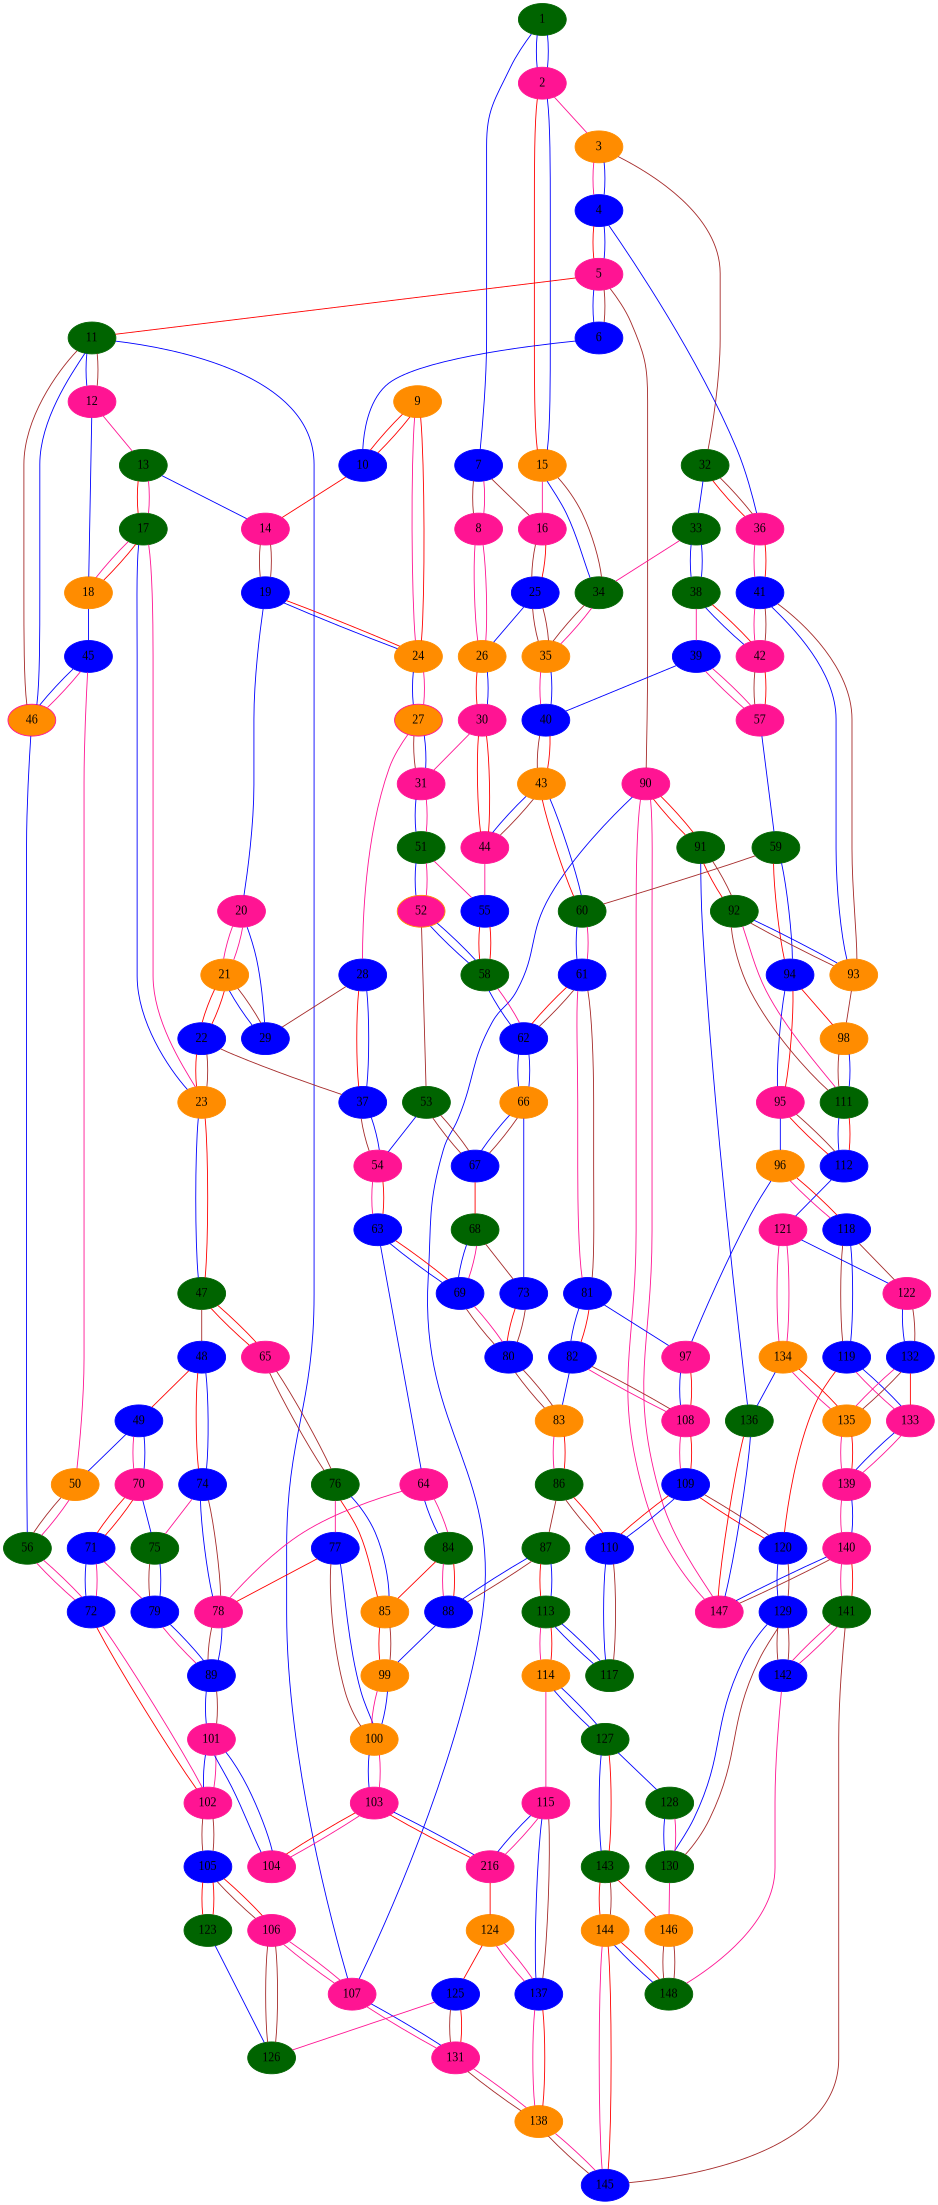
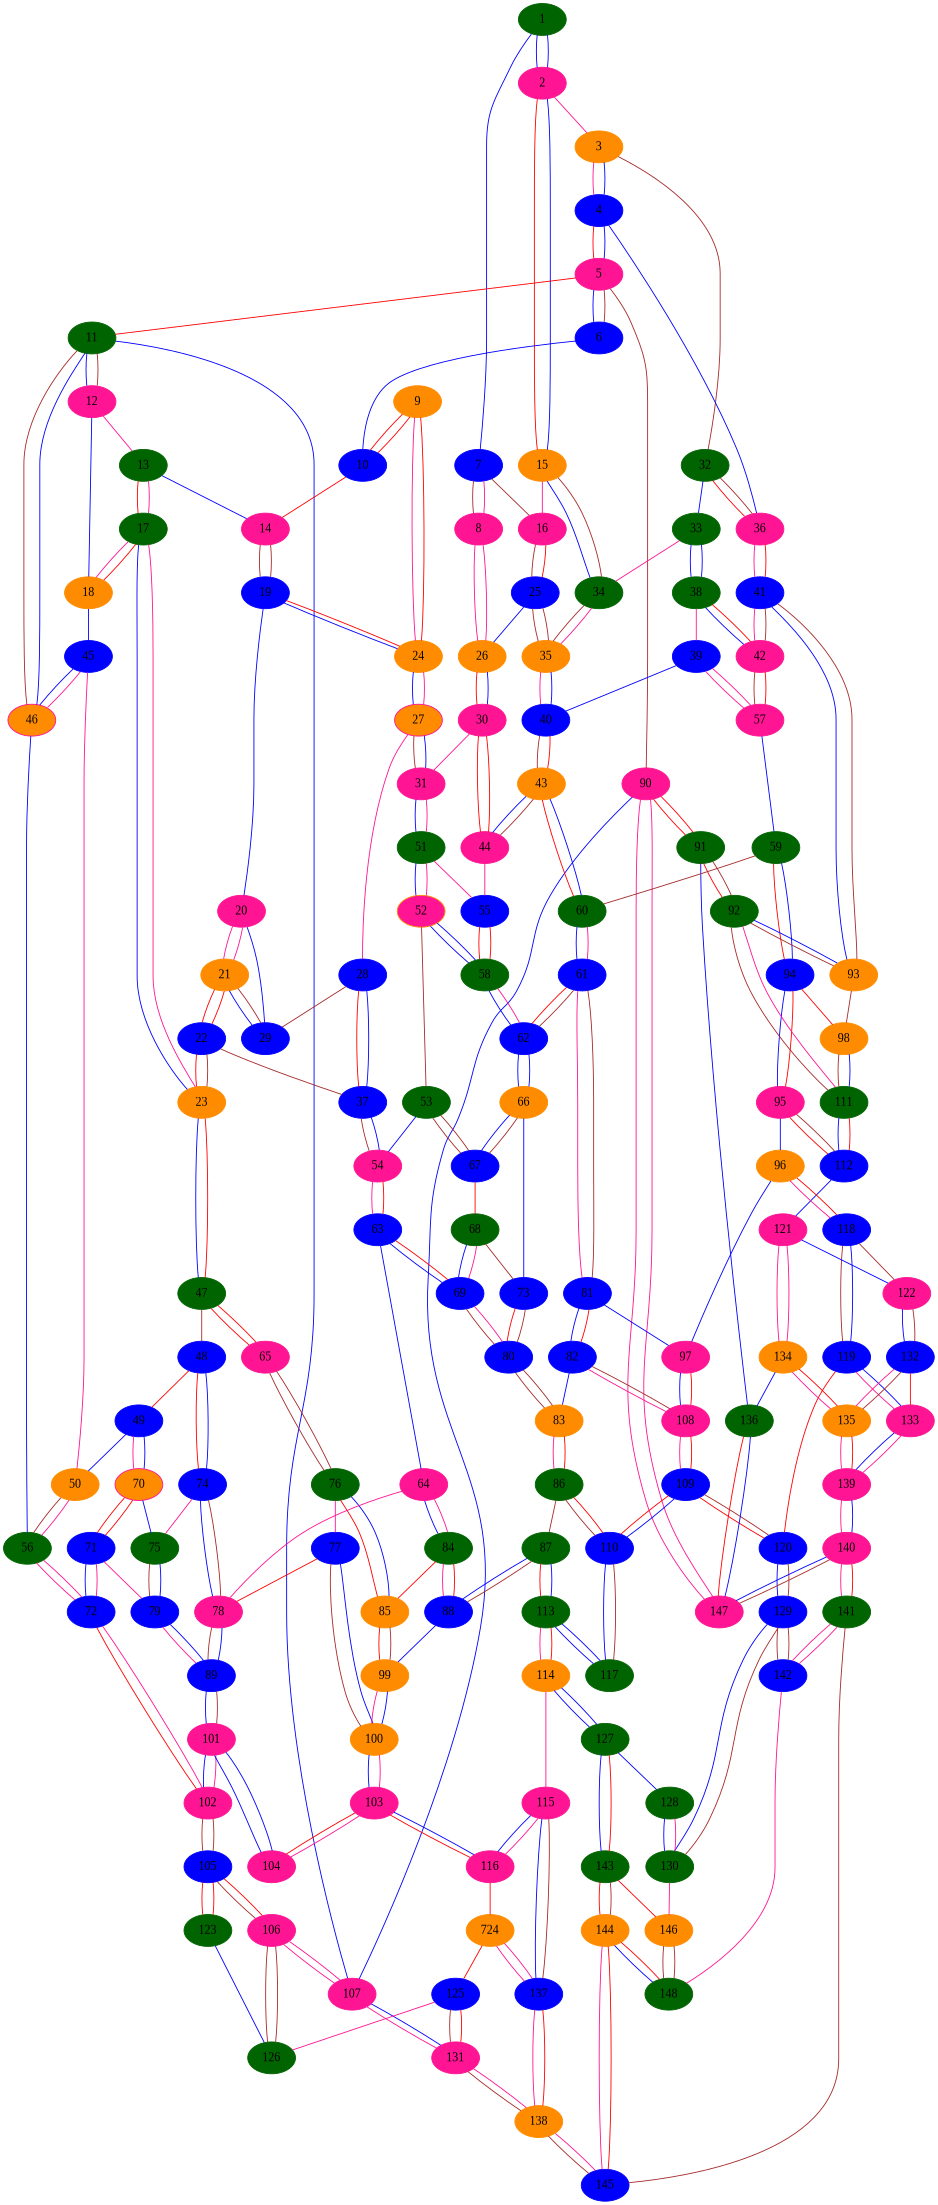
node "70": fillcolor deeppink -> darkorange
node "216": label "216" -> "116"
node "124": label "124" -> "724"
